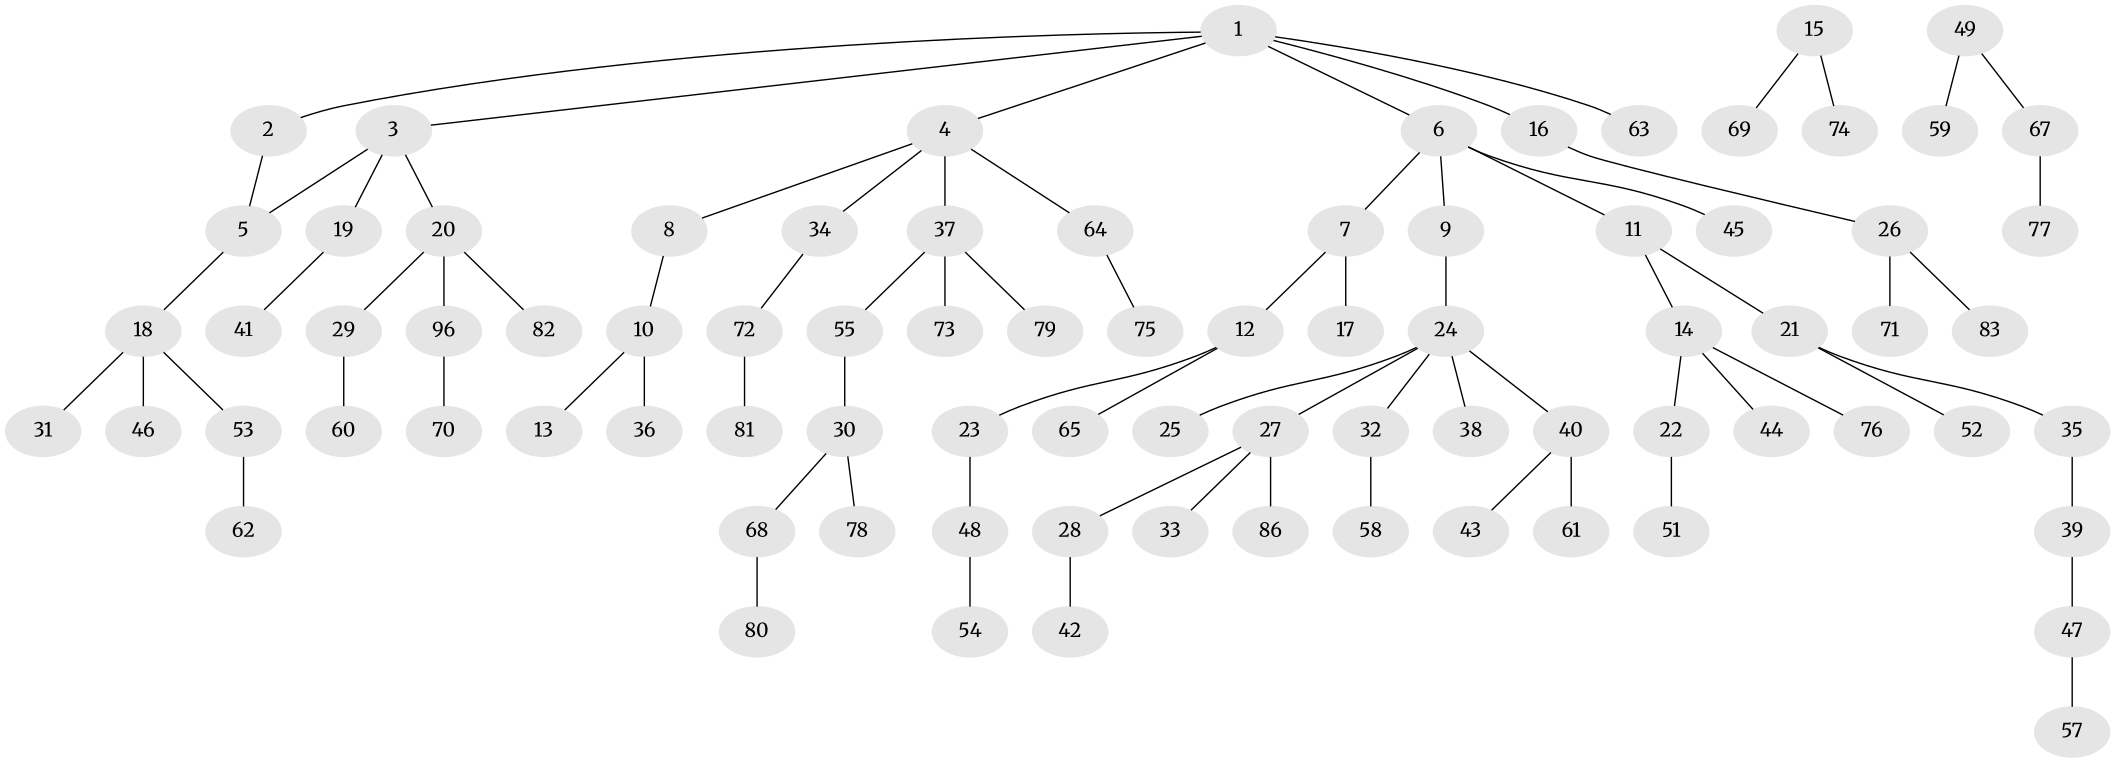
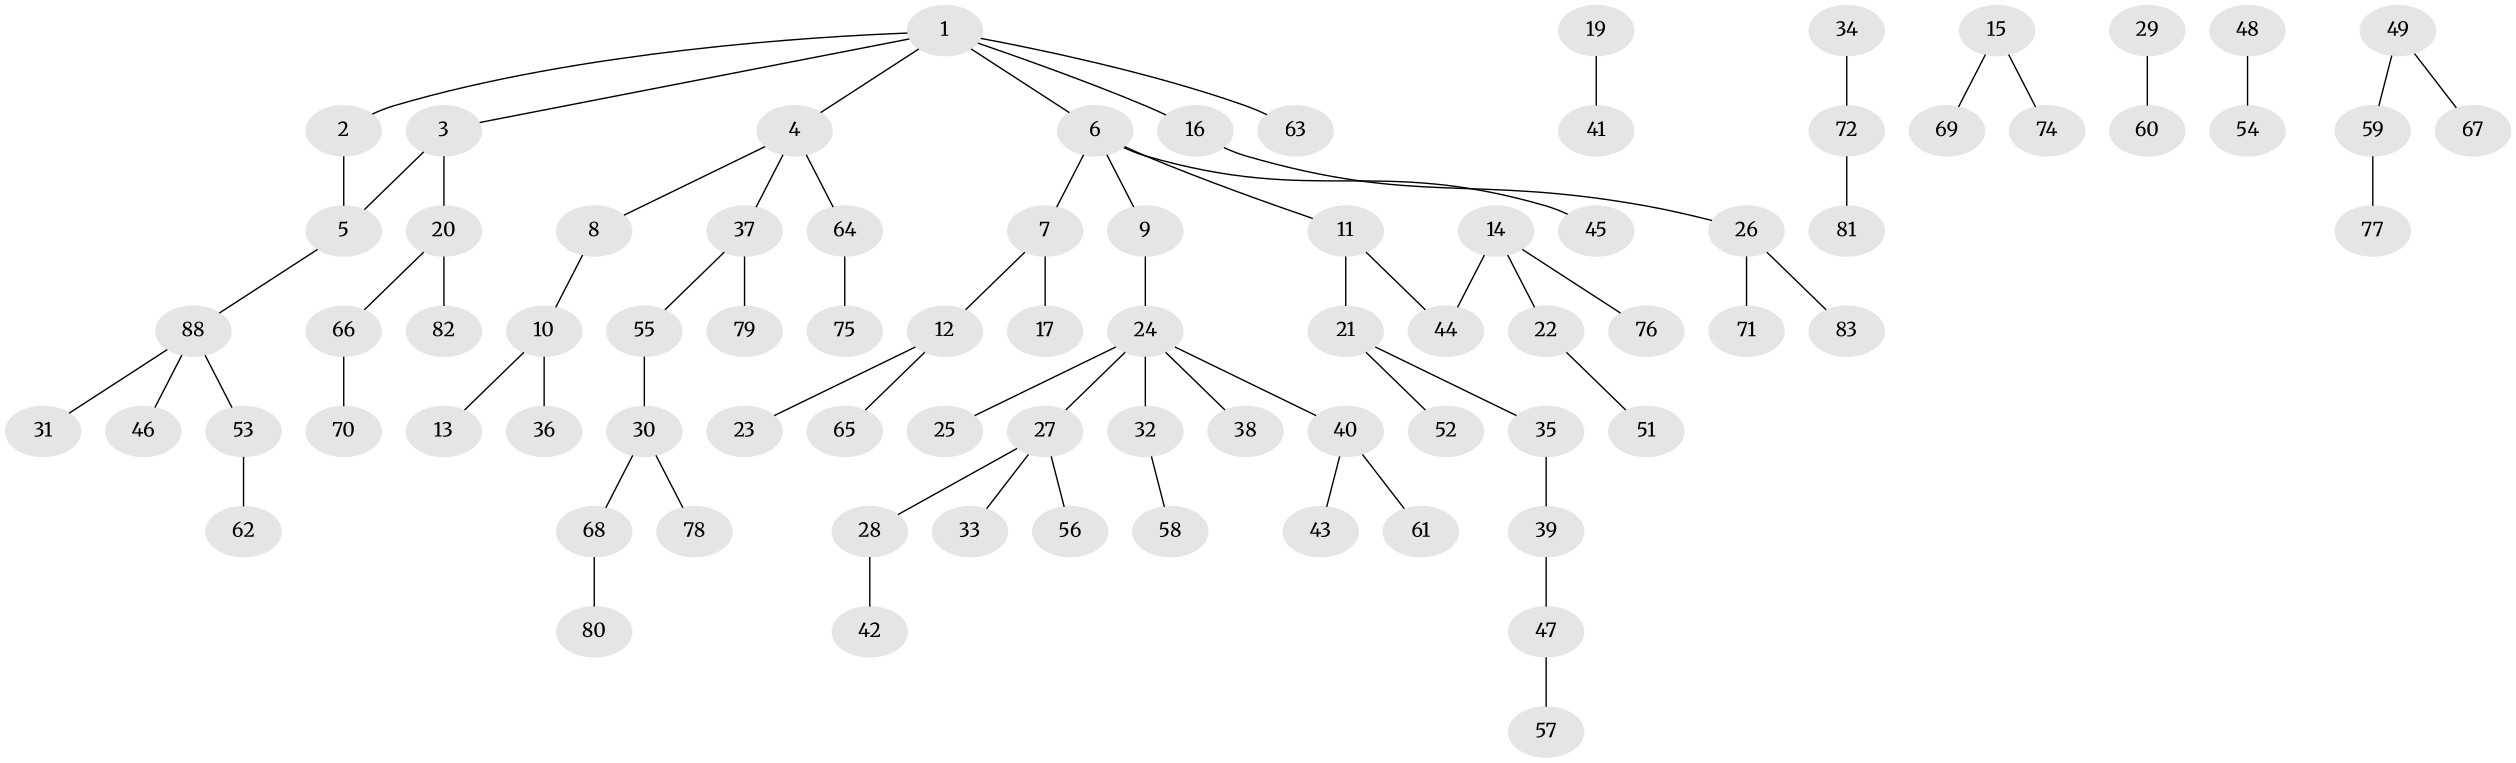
edge "3" -- "19": removed
edge "4" -- "34": removed
edge "67" -- "77": now "59" -- "77"
edge "20" -- "29": removed
edge "11" -- "14": now "11" -- "44"
node "18": label "18" -> "88"
node "96": label "96" -> "66"
node "73": removed
edge "23" -- "48": removed
node "86": label "86" -> "56"
